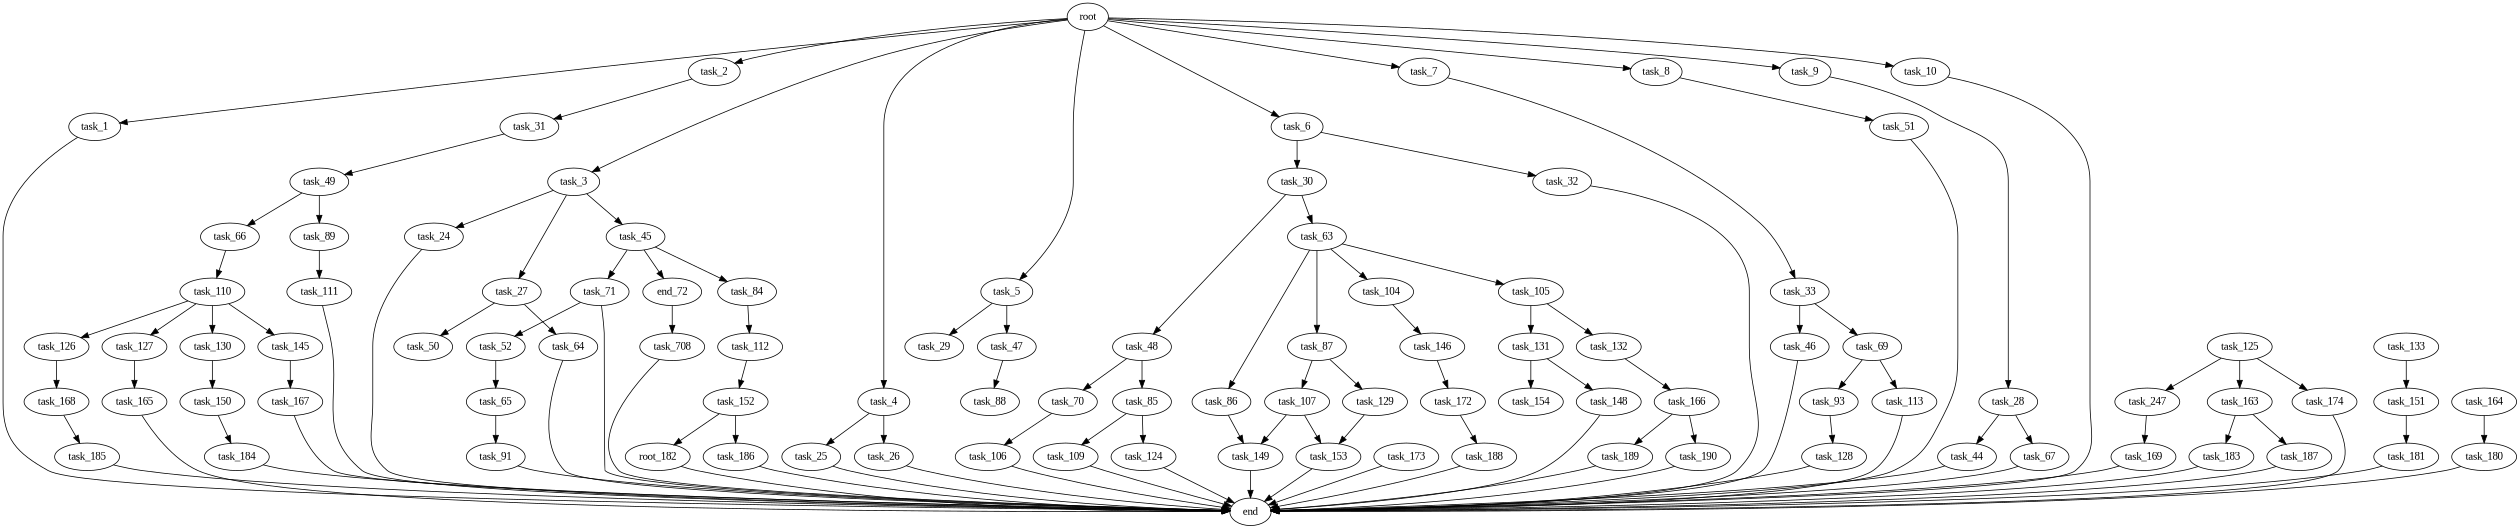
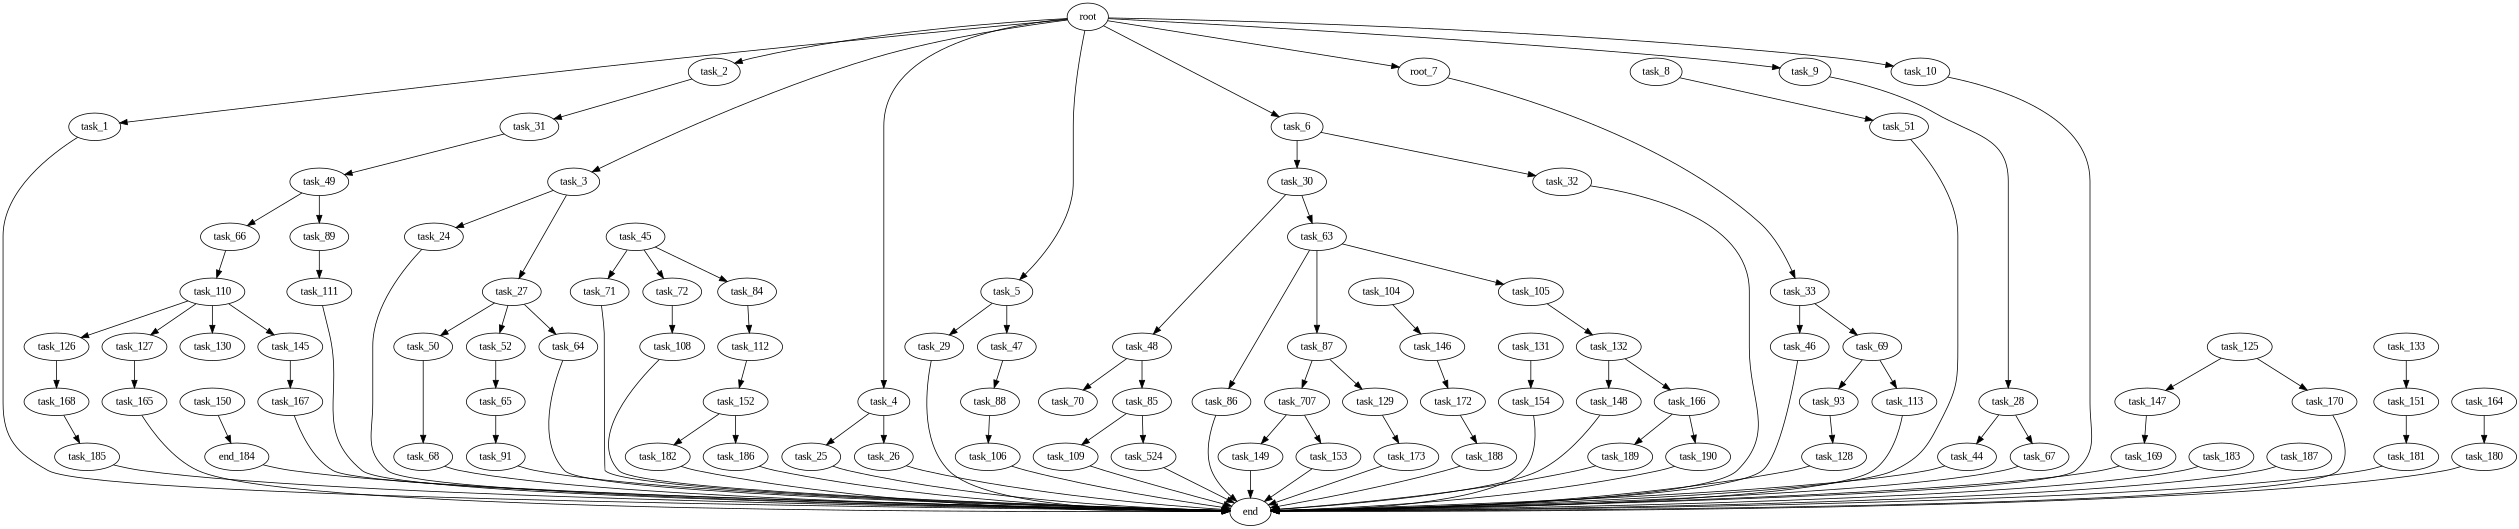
edge "root" -> "task_8": removed
node "task_7": label "task_7" -> "root_7"
edge "task_3" -> "task_45": removed
edge "task_63" -> "task_104": removed
node "end_72": label "end_72" -> "task_72"
edge "task_105" -> "task_131": removed
edge "task_71" -> "task_52": now "task_27" -> "task_52"
node "task_708": label "task_708" -> "task_108"
edge "task_130" -> "task_150": removed
edge "task_131" -> "task_148": now "task_132" -> "task_148"
node "task_107": label "task_107" -> "task_707"
node "task_247": label "task_247" -> "task_147"
node "task_163": removed
node "task_174": label "task_174" -> "task_170"
edge "task_86" -> "task_149": now "task_86" -> "end"
edge "task_129" -> "task_153": now "task_129" -> "task_173"
edge "task_70" -> "task_106": now "task_88" -> "task_106"
node "task_184": label "task_184" -> "end_184"
node "task_68": added
node "root_182": label "root_182" -> "task_182"
node "task_124": label "task_124" -> "task_524"
edge "task_29" -> "end": added
edge "task_154" -> "end": added
